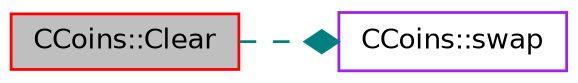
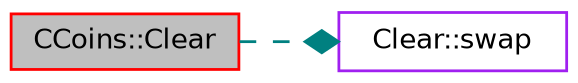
node "CCoins::swap": label "CCoins::swap" -> "Clear::swap"
